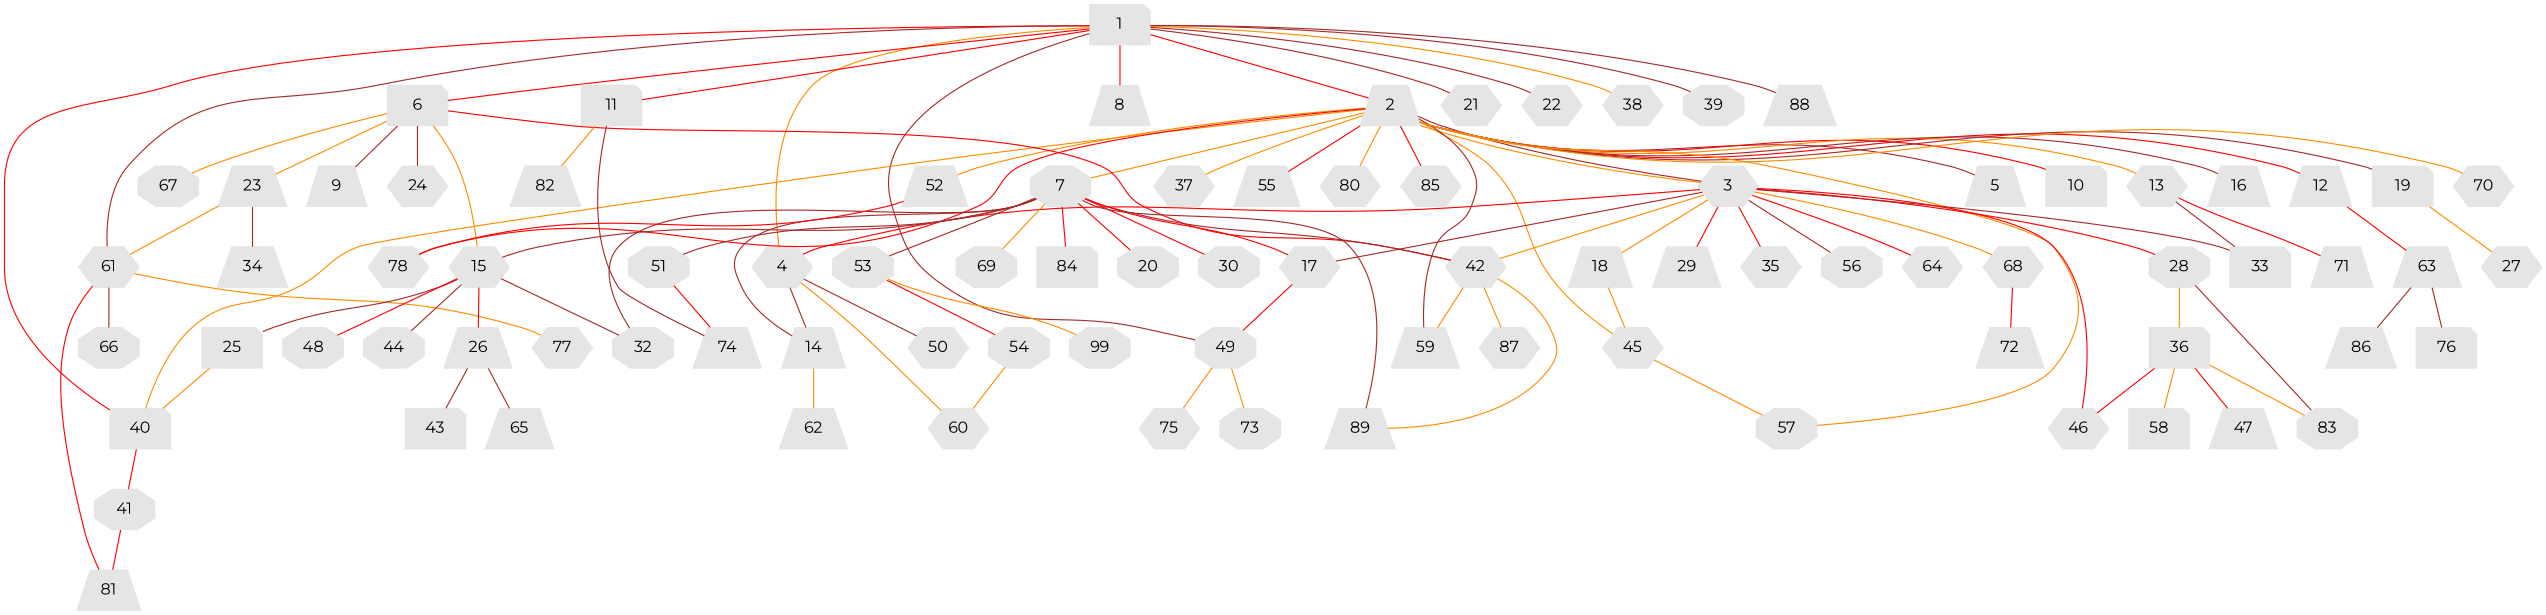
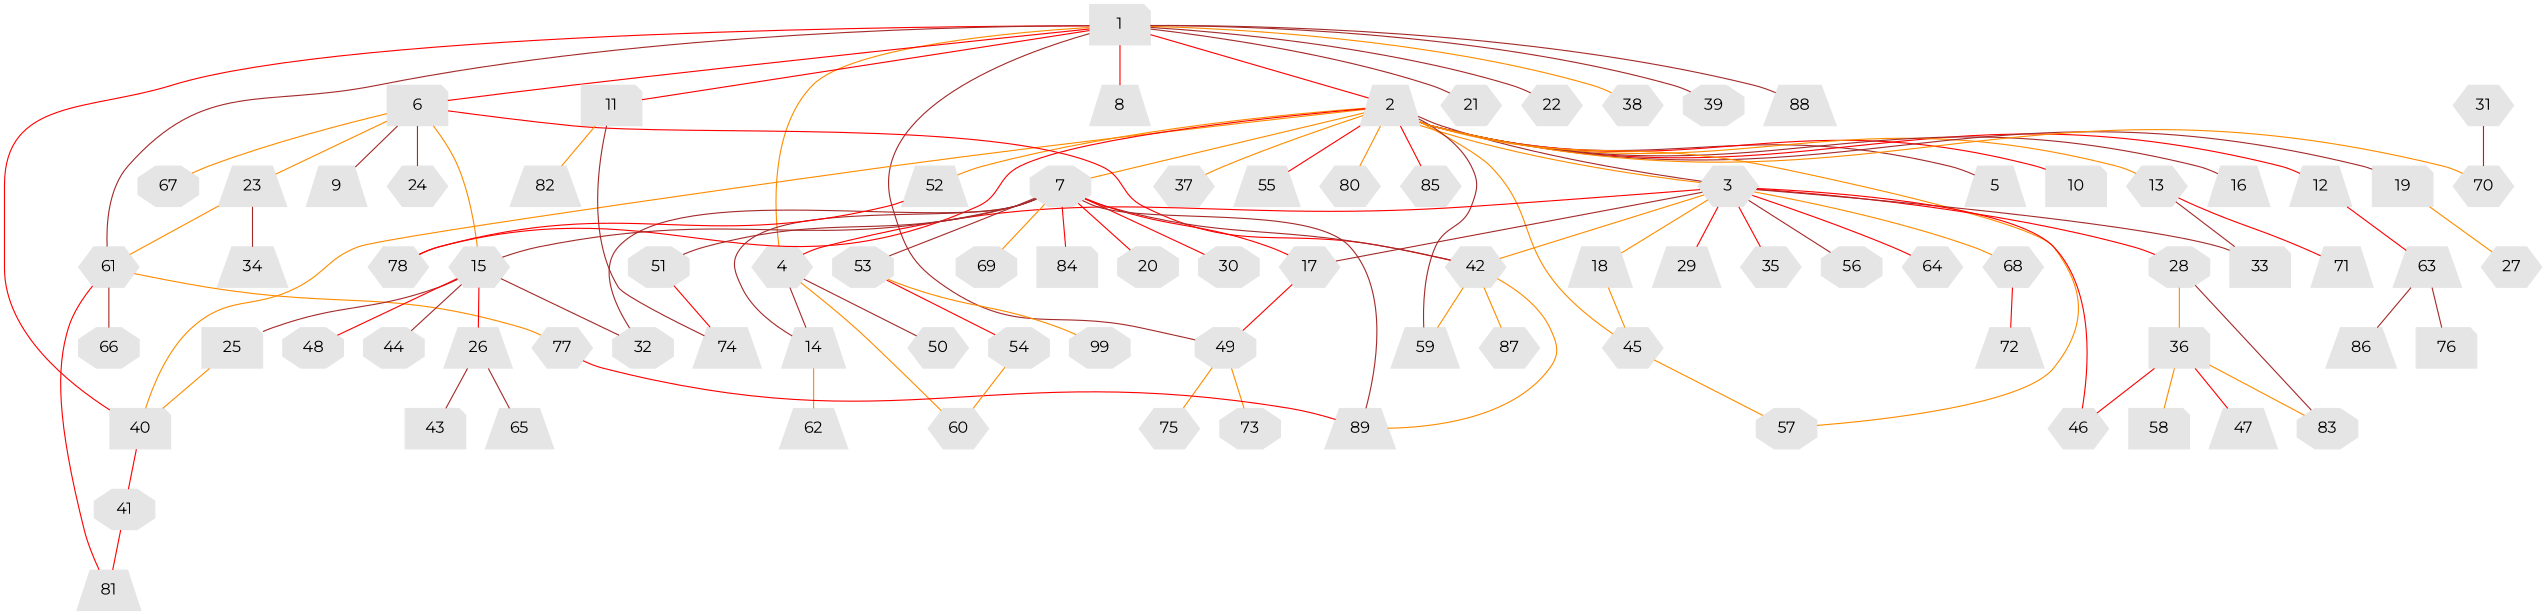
node "31": added
edge "77" -- "89": added
